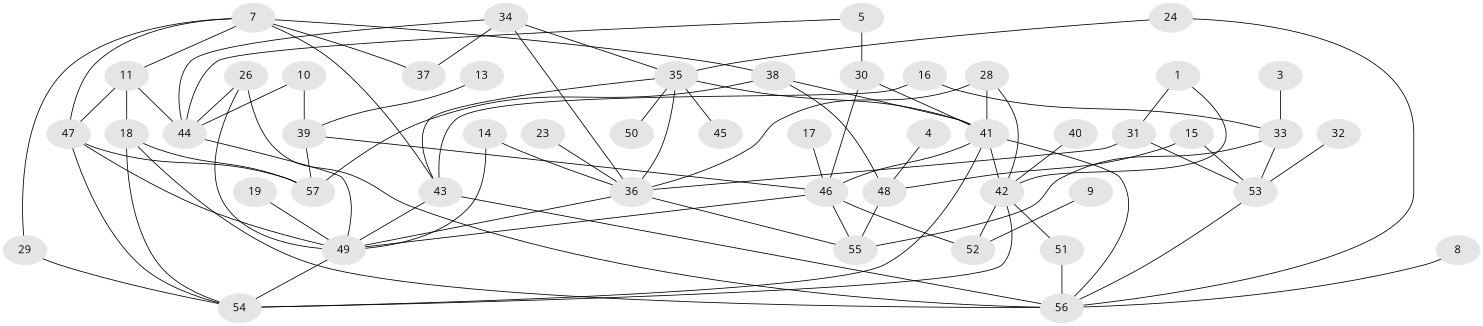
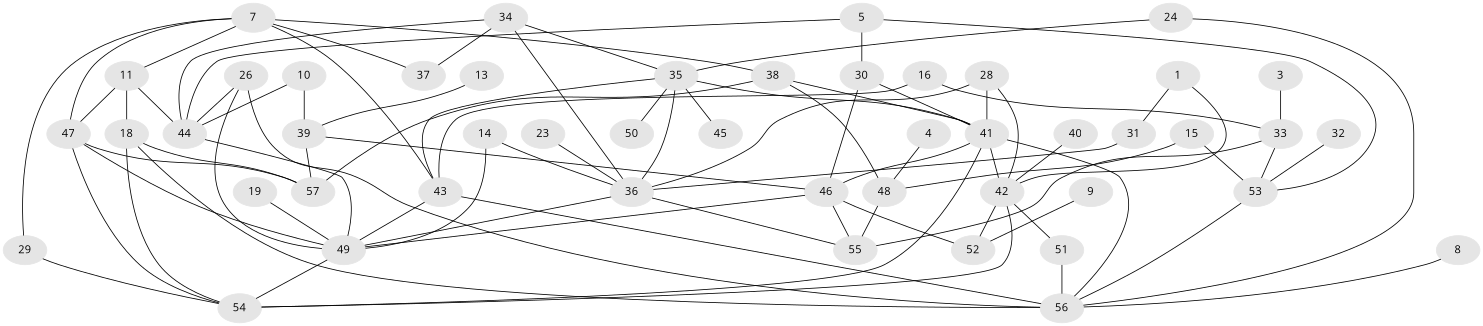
node "17": removed
edge "31" -- "53": now "5" -- "53"
